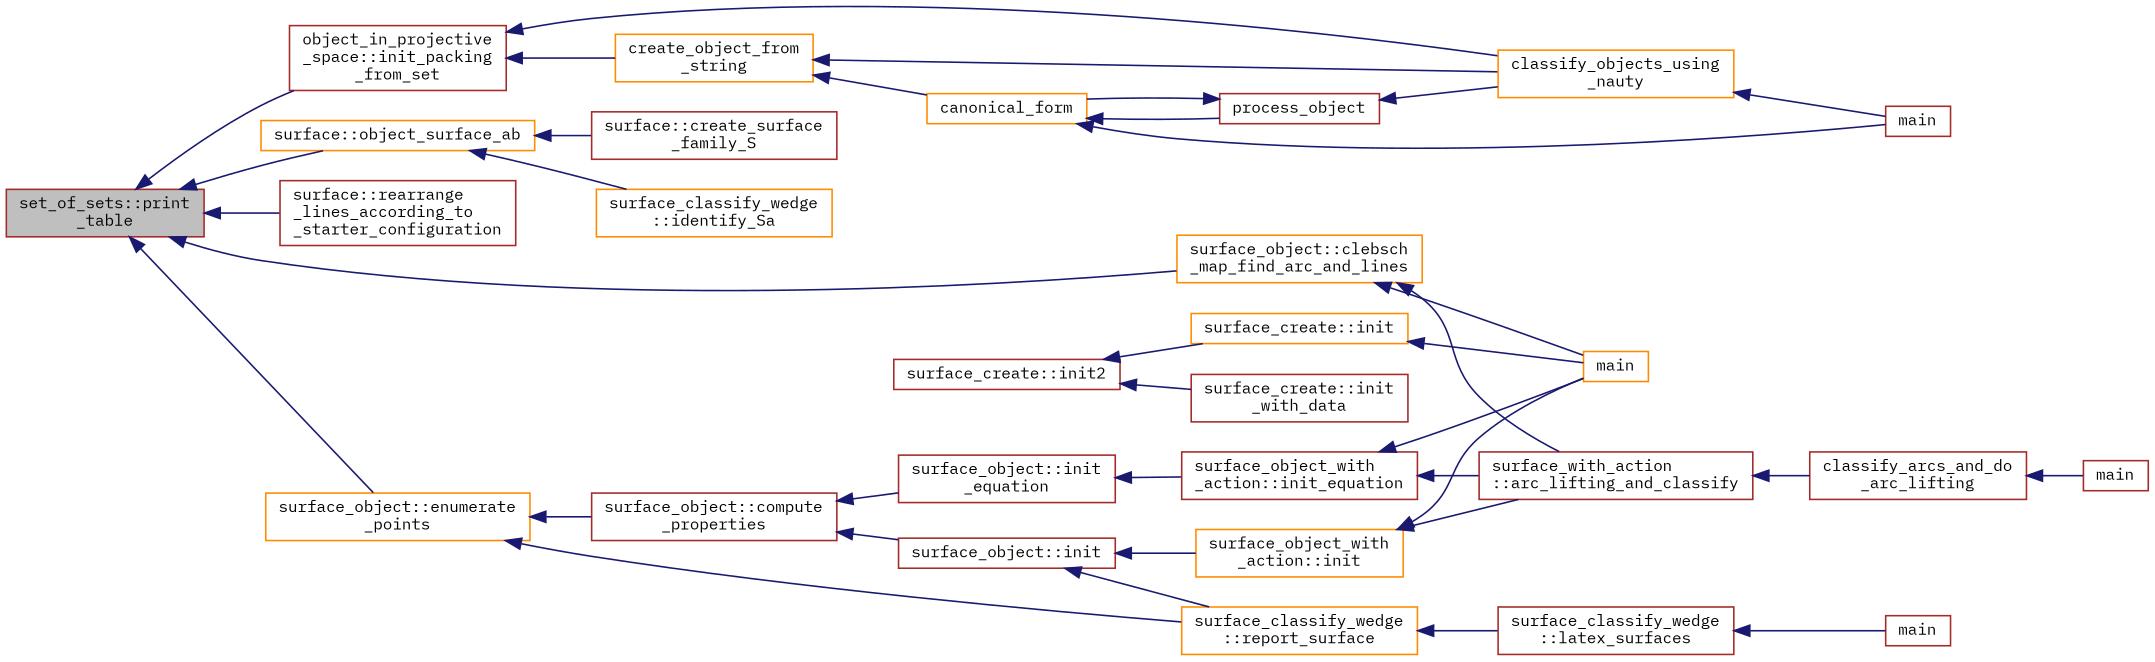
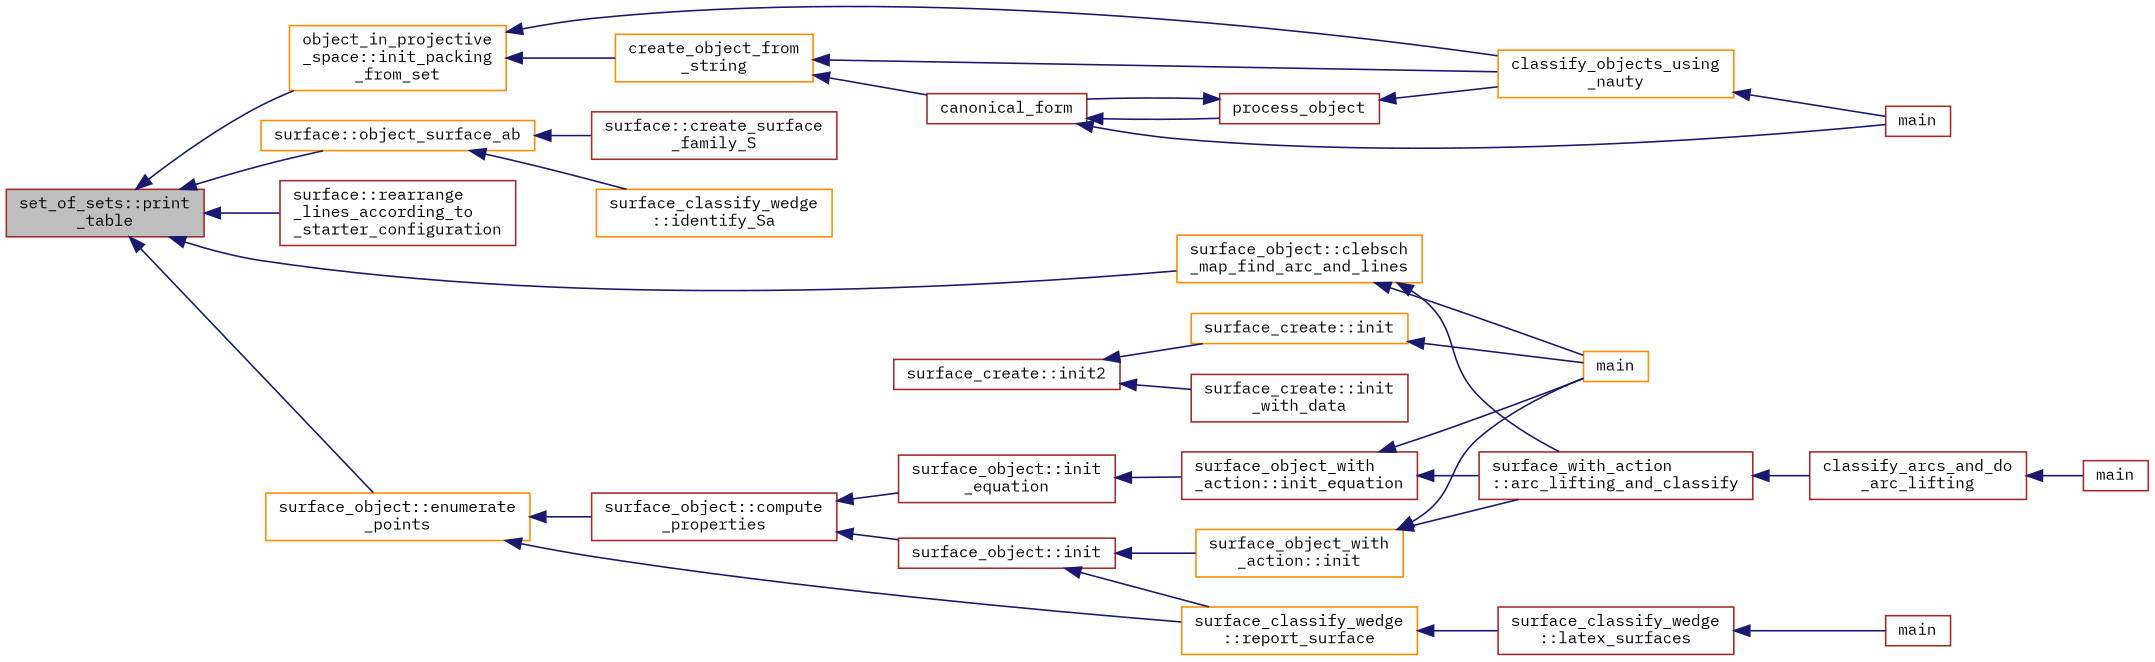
node "object_in_projective _space::init_packing _from_set": color brown -> darkorange
node "canonical_form": color darkorange -> brown
